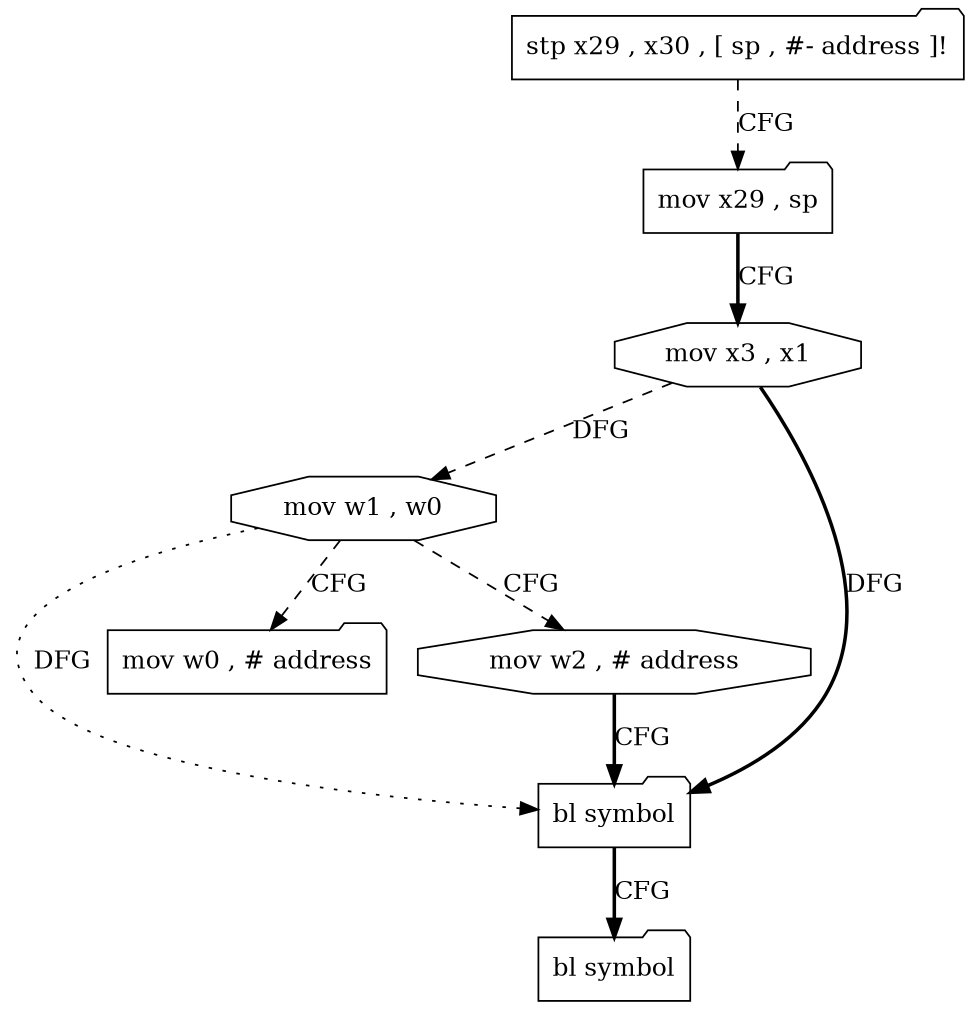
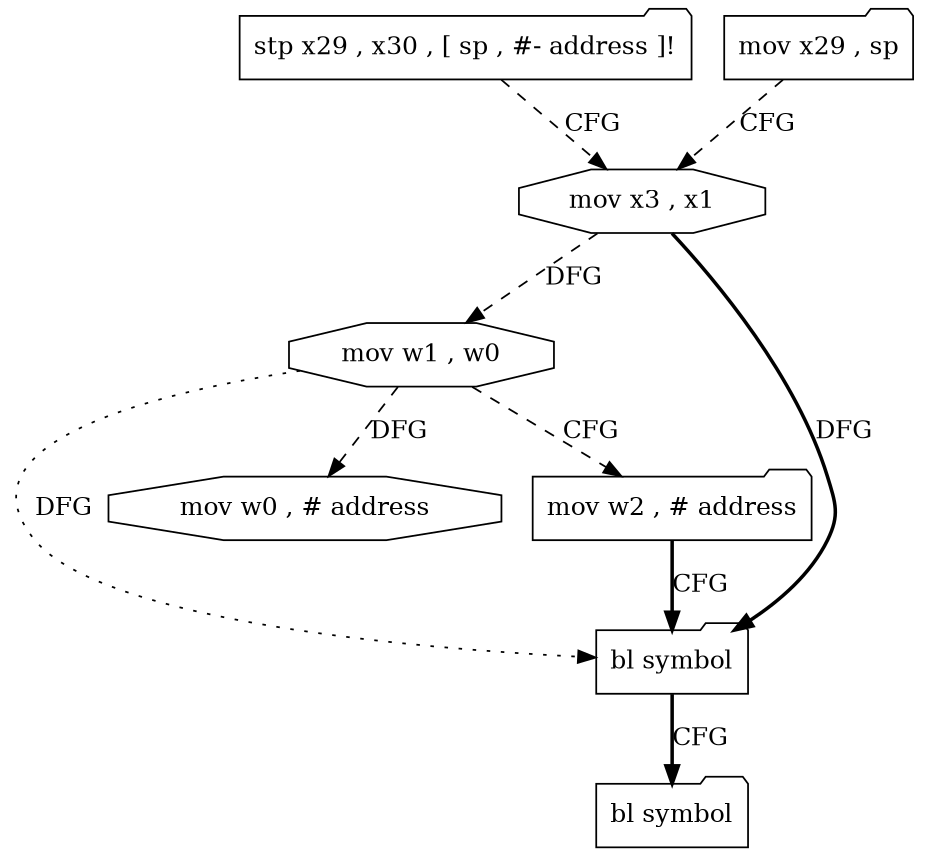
edge "stp x29 , x30 , [ sp , #- address ]!" -> "mov x29 , sp": now "stp x29 , x30 , [ sp , #- address ]!" -> "mov x3 , x1"
edge "mov x29 , sp" -> "mov x3 , x1": style bold -> dashed
edge "mov w1 , w0" -> "mov w0 , # address": label "CFG" -> "DFG"
node "mov w0 , # address": shape folder -> octagon
node "mov w2 , # address": shape octagon -> folder
